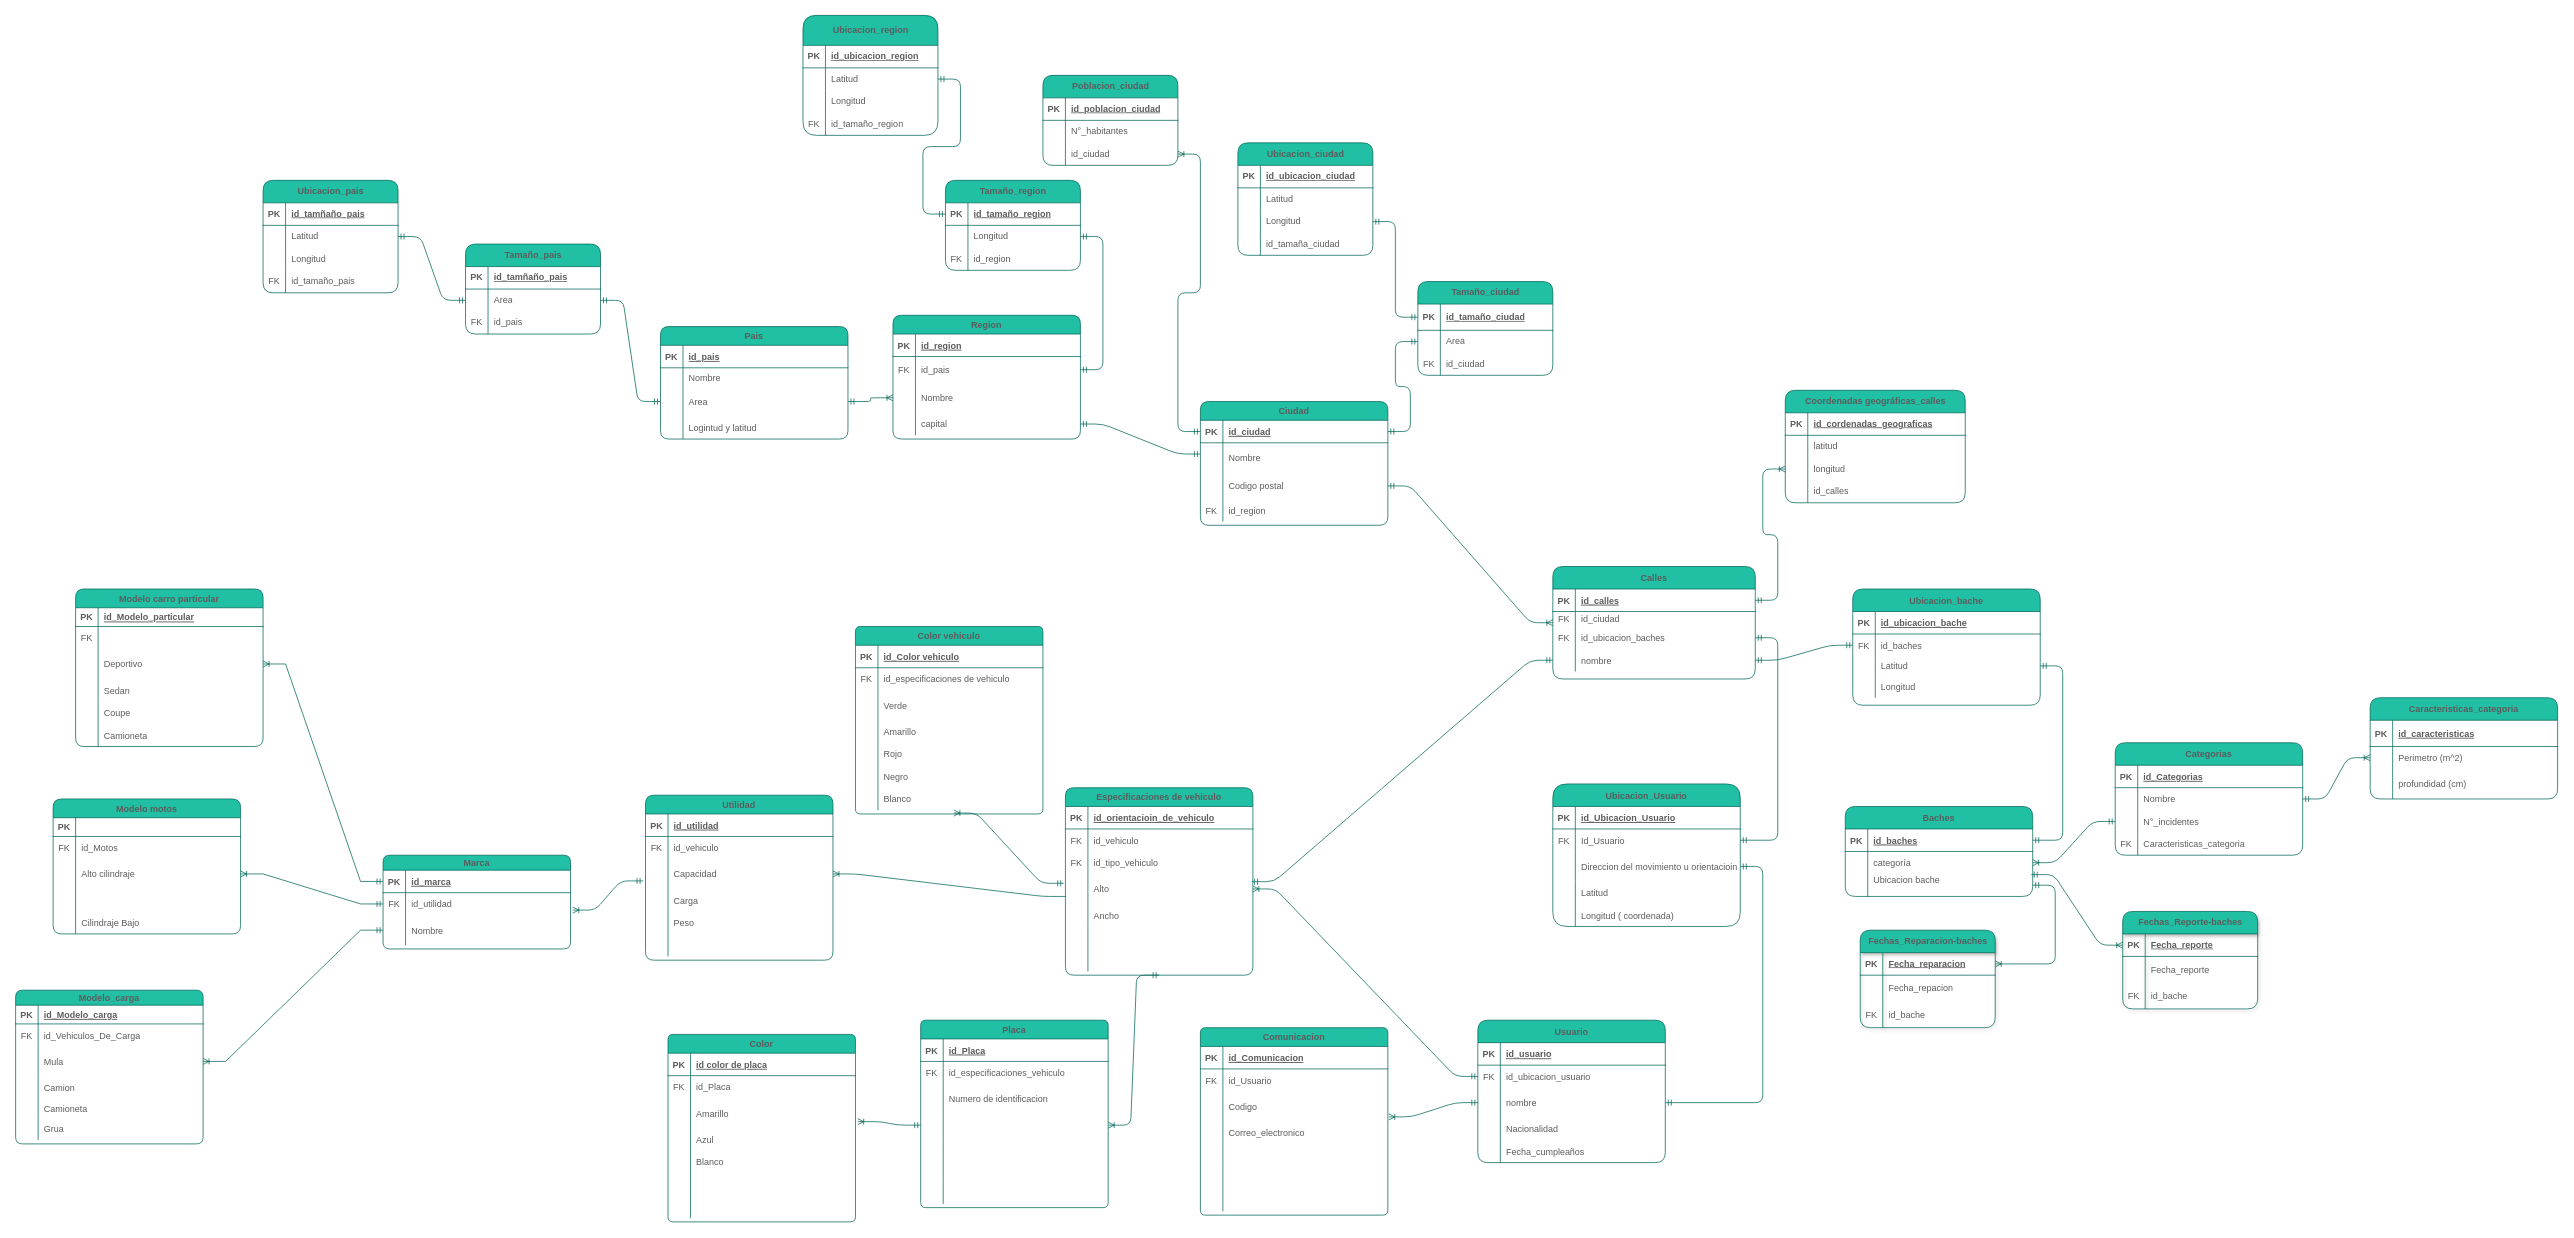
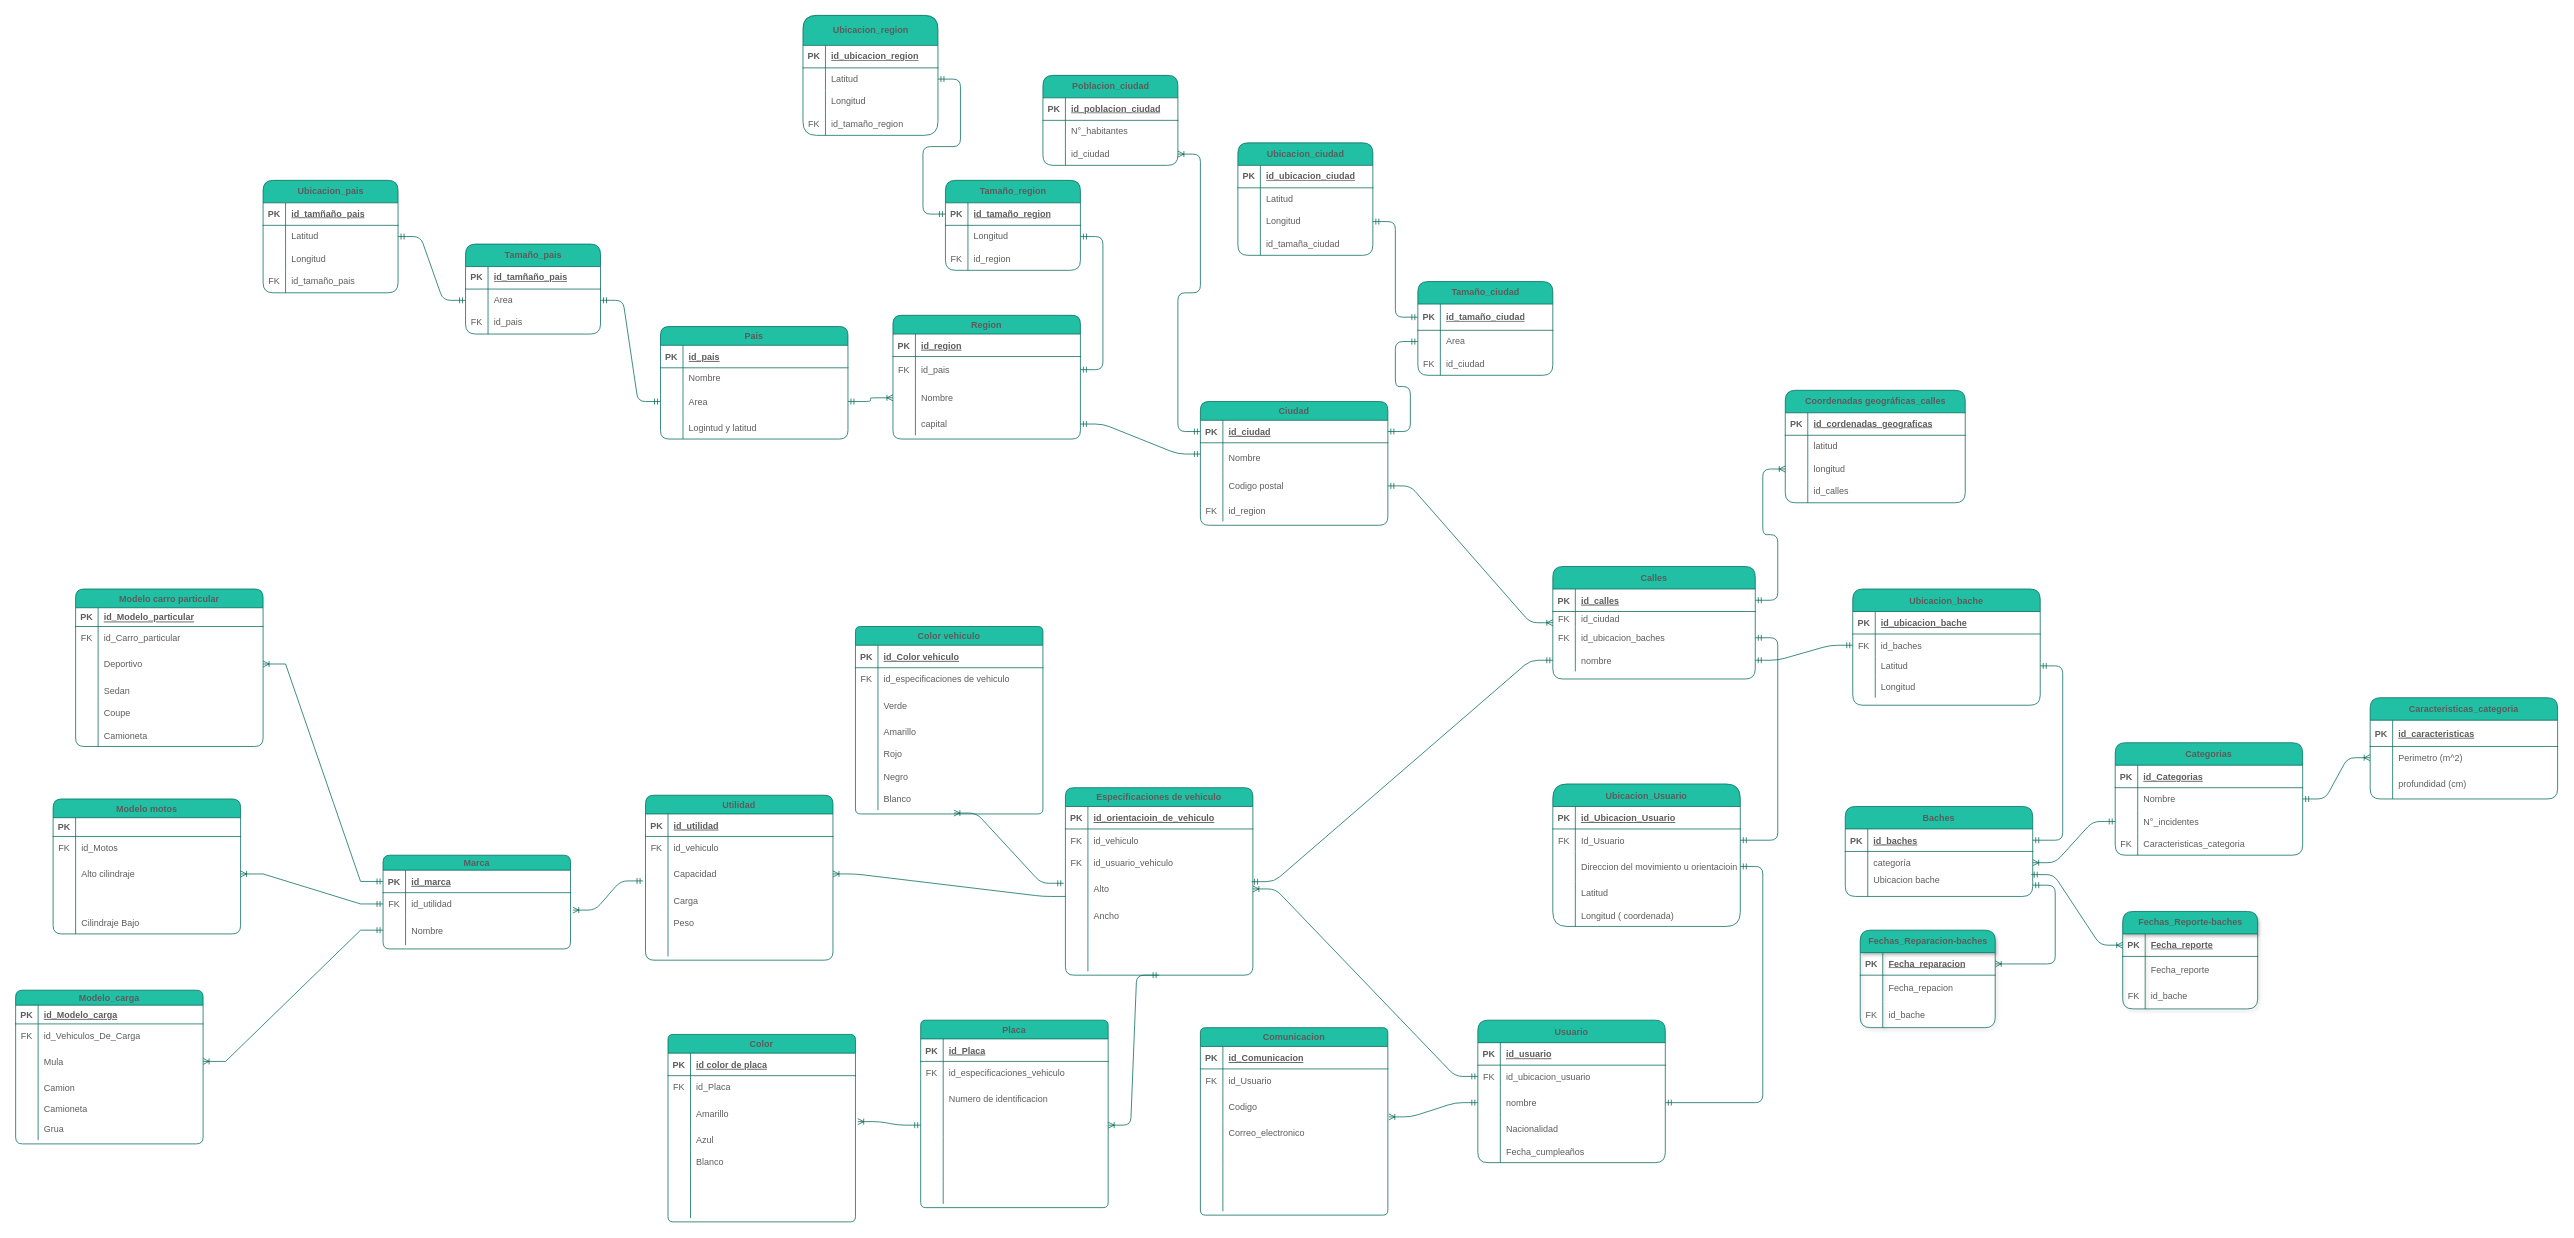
node "id_Carro_particular": added
node "id_tipo_vehiculo": label "id_tipo_vehiculo" -> "id_usuario_vehiculo"
